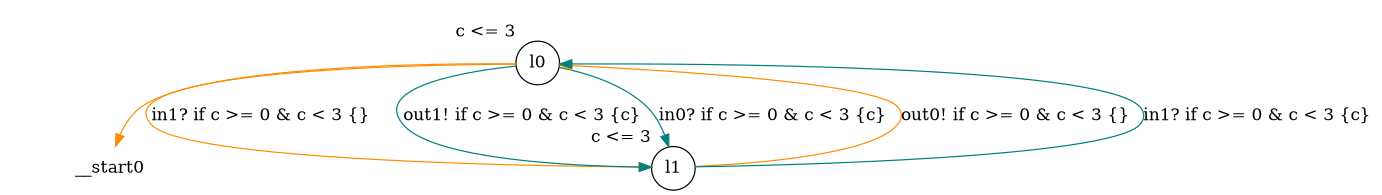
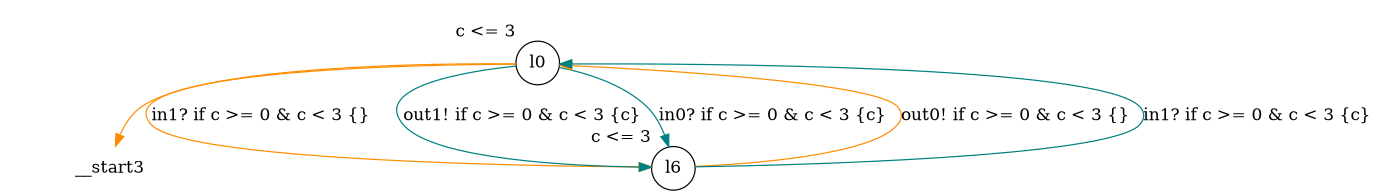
node "__start0": label "__start0" -> "__start3"
node "l1 c <= 3": label "l1 c <= 3" -> "l6 c <= 3"
